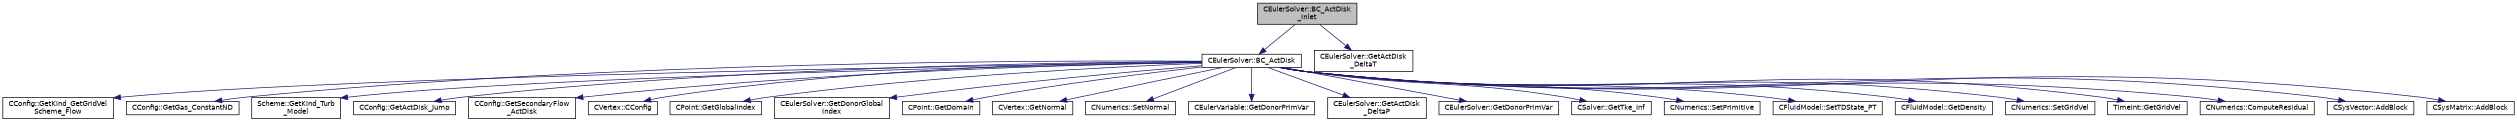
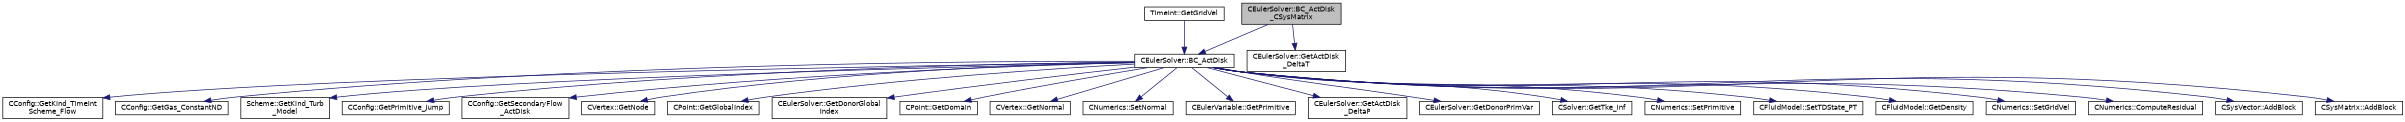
node "CEulerSolver::BC_ActDisk _Inlet": label "CEulerSolver::BC_ActDisk _Inlet" -> "CEulerSolver::BC_ActDisk _CSysMatrix"
edge "CEulerSolver::BC_ActDisk" -> "TimeInt::GetGridVel": reversed
node "CConfig::GetKind_GetGridVel Scheme_Flow": label "CConfig::GetKind_GetGridVel Scheme_Flow" -> "CConfig::GetKind_TimeInt Scheme_Flow"
node "CConfig::GetActDisk_Jump": label "CConfig::GetActDisk_Jump" -> "CConfig::GetPrimitive_Jump"
node "CVertex::CConfig": label "CVertex::CConfig" -> "CVertex::GetNode"
node "CEulerVariable::GetDonorPrimVar": label "CEulerVariable::GetDonorPrimVar" -> "CEulerVariable::GetPrimitive"
